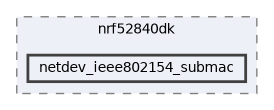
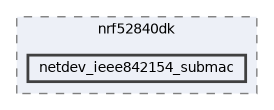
node "netdev_ieee802154_submac": label "netdev_ieee802154_submac" -> "netdev_ieee842154_submac"
